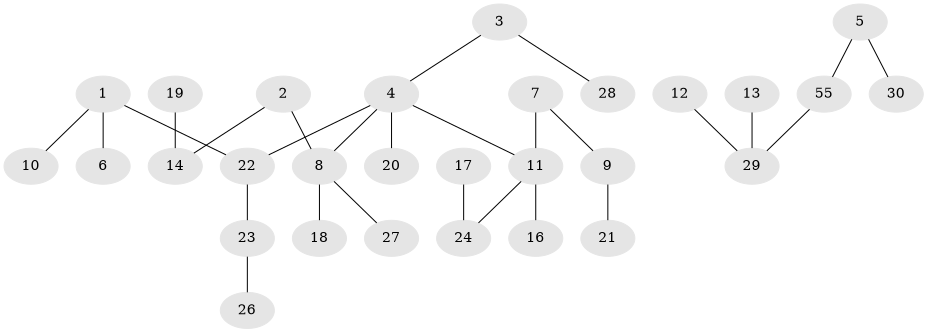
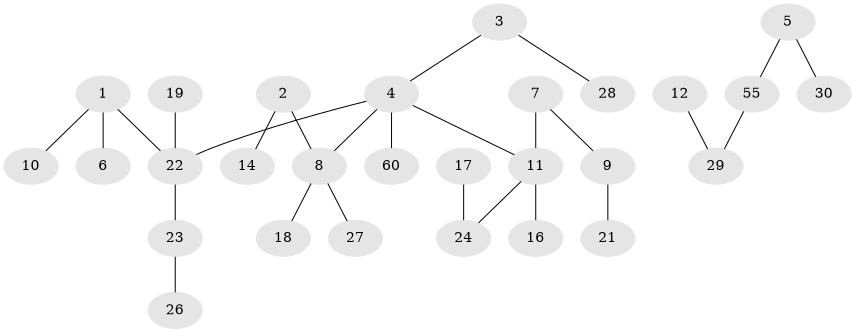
node "13": removed
edge "19" -- "14": now "19" -- "22"
node "20": label "20" -> "60"
